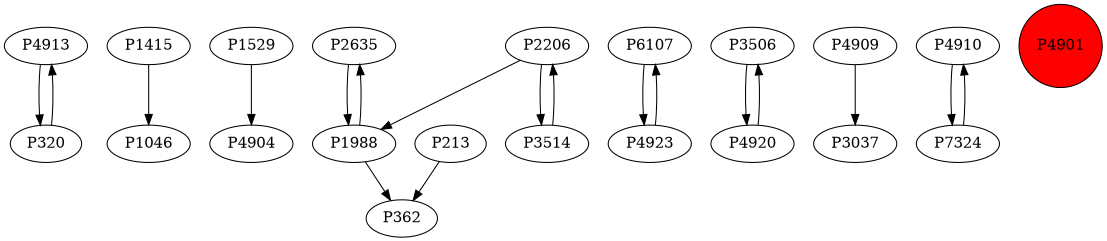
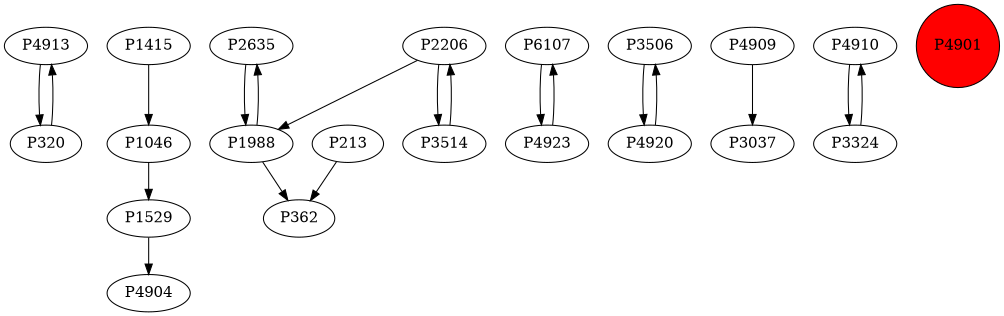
node "P7324": label "P7324" -> "P3324"
edge "P1046" -> "P1529": added
